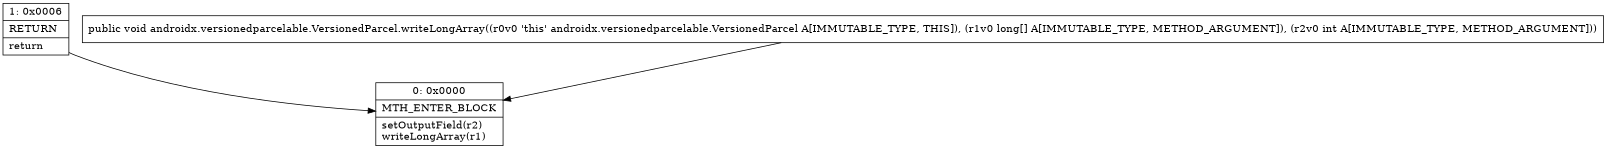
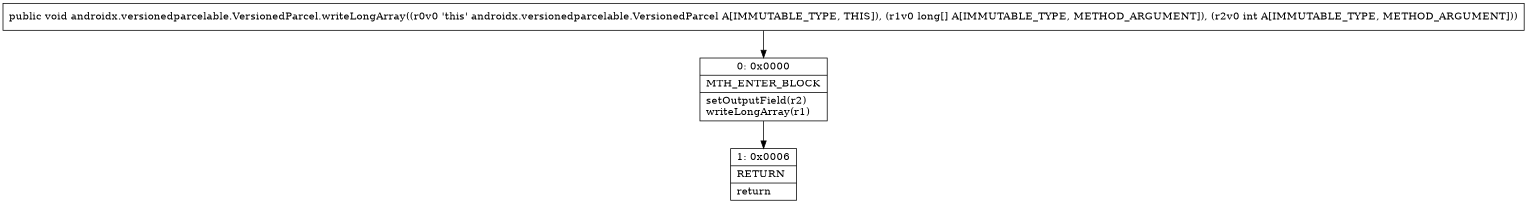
edge "1: 0x0006" -> "0: 0x0000": reversed
